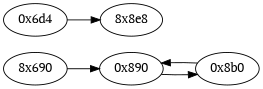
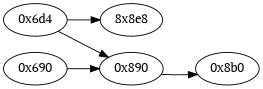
edge "0x8b0" -> "0x890": now "0x6d4" -> "0x890"
node "8x690": label "8x690" -> "0x690"
